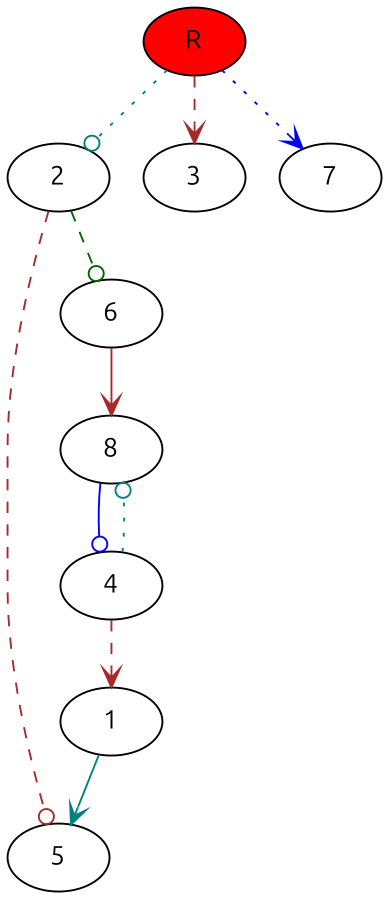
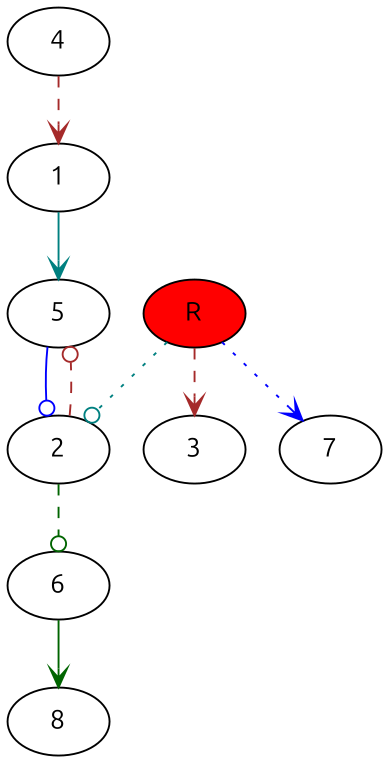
edge "6" -> "8": color brown -> darkgreen
edge "5" -> "2": added
edge "8" -> "4": removed
edge "4" -> "8": removed
